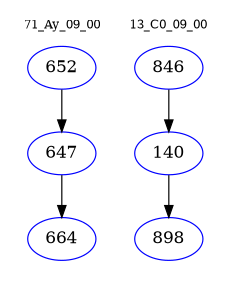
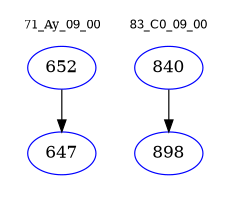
cluster "13_C0_09_00": label "13_C0_09_00" -> "83_C0_09_00"
node "846": removed
node "140": label "140" -> "840"
node "664": removed
